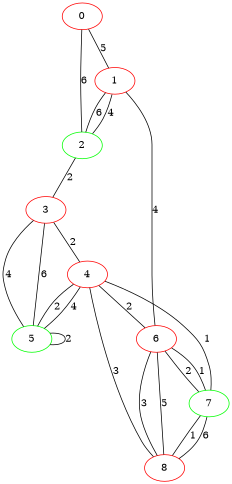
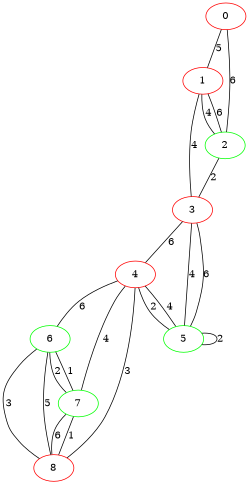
edge "1" -- "6": now "1" -- "3"
edge "3" -- "4": label "2" -> "6"
edge "4" -- "6": label "2" -> "6"
node "6": color red -> green
edge "4" -- "7": label "1" -> "4"
